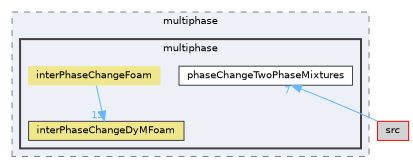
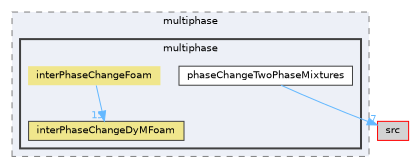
edge "src" -> "phaseChangeTwoPhaseMixtures": reversed
